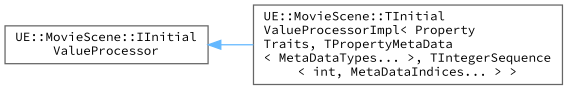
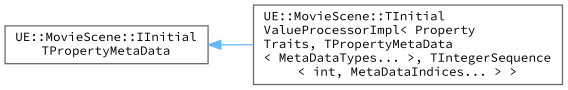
node "UE::MovieScene::IInitial ValueProcessor": label "UE::MovieScene::IInitial ValueProcessor" -> "UE::MovieScene::IInitial TPropertyMetaData"
